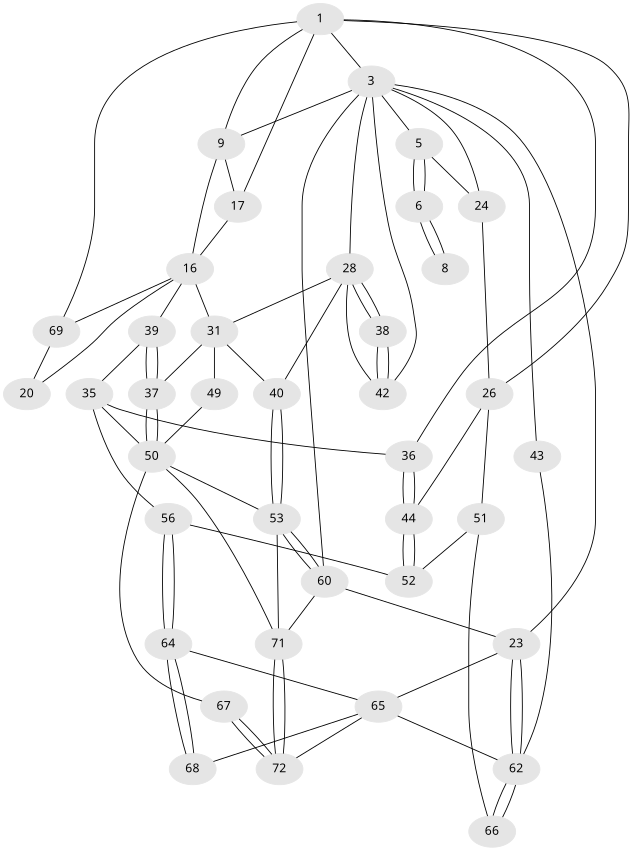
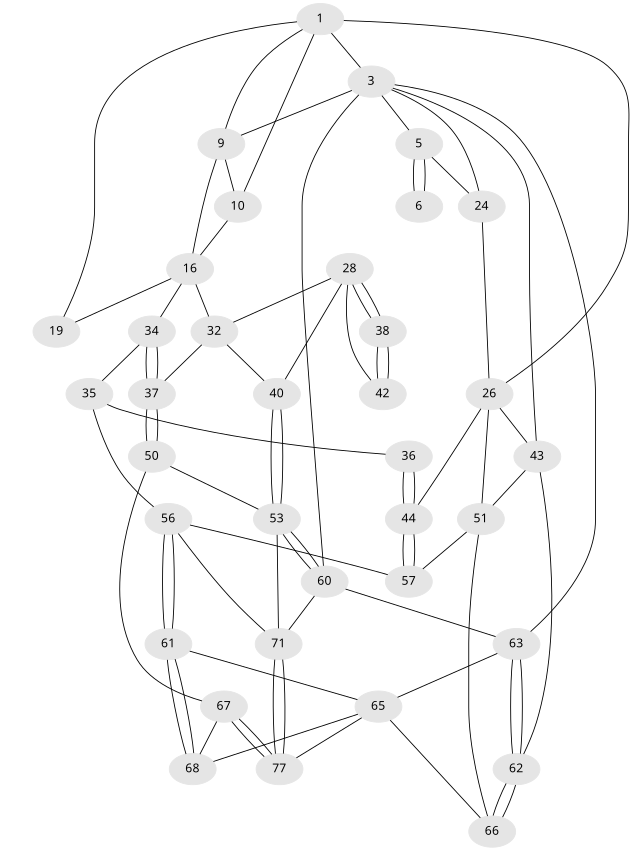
edge "1" -- "36": removed
edge "3" -- "28": removed
node "17": label "17" -> "10"
edge "3" -- "42": removed
node "8": removed
node "69": label "69" -> "19"
node "39": label "39" -> "34"
node "31": label "31" -> "32"
node "20": removed
node "49": removed
edge "35" -- "50": removed
edge "26" -- "43": added
edge "43" -- "51": added
edge "50" -- "71": now "56" -- "71"
node "52": label "52" -> "57"
node "64": label "64" -> "61"
node "23": label "23" -> "63"
edge "67" -- "68": added
edge "65" -- "62": now "65" -- "66"
node "72": label "72" -> "77"
